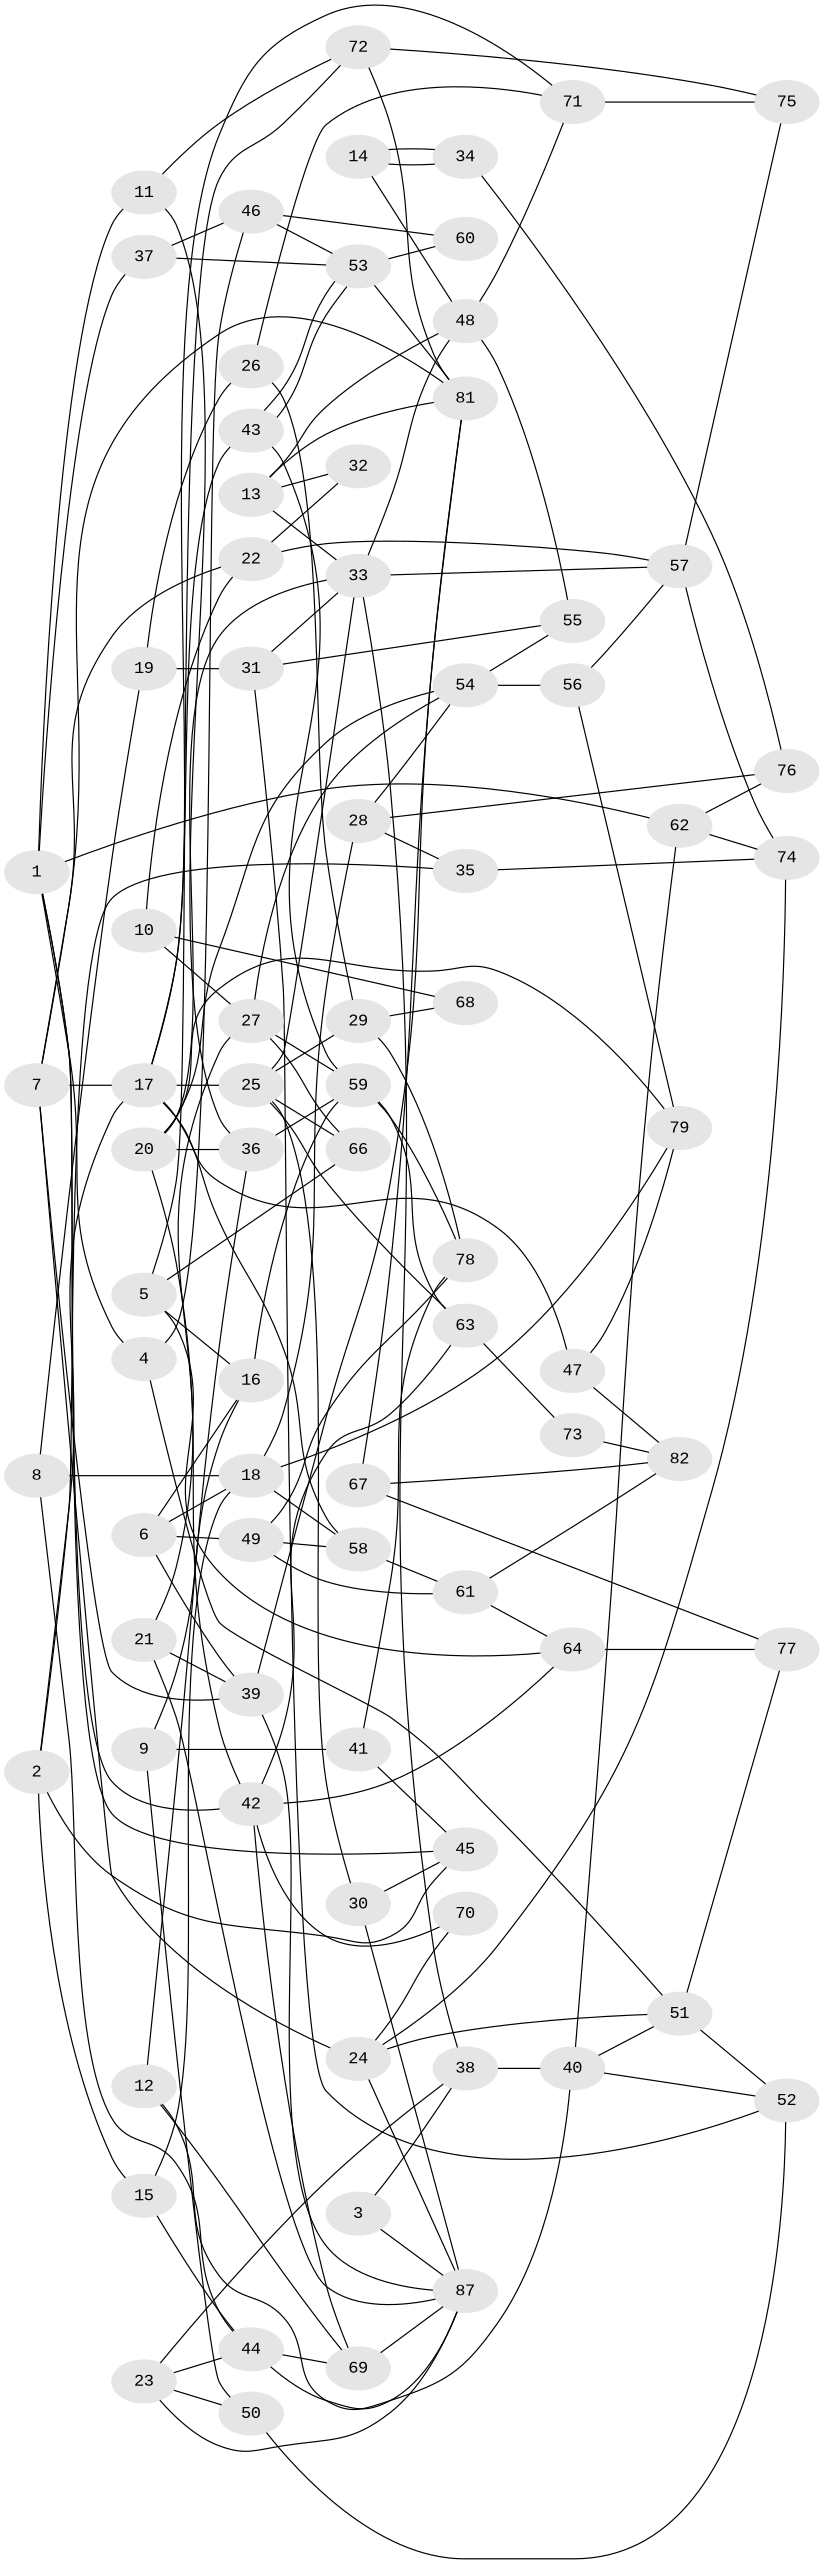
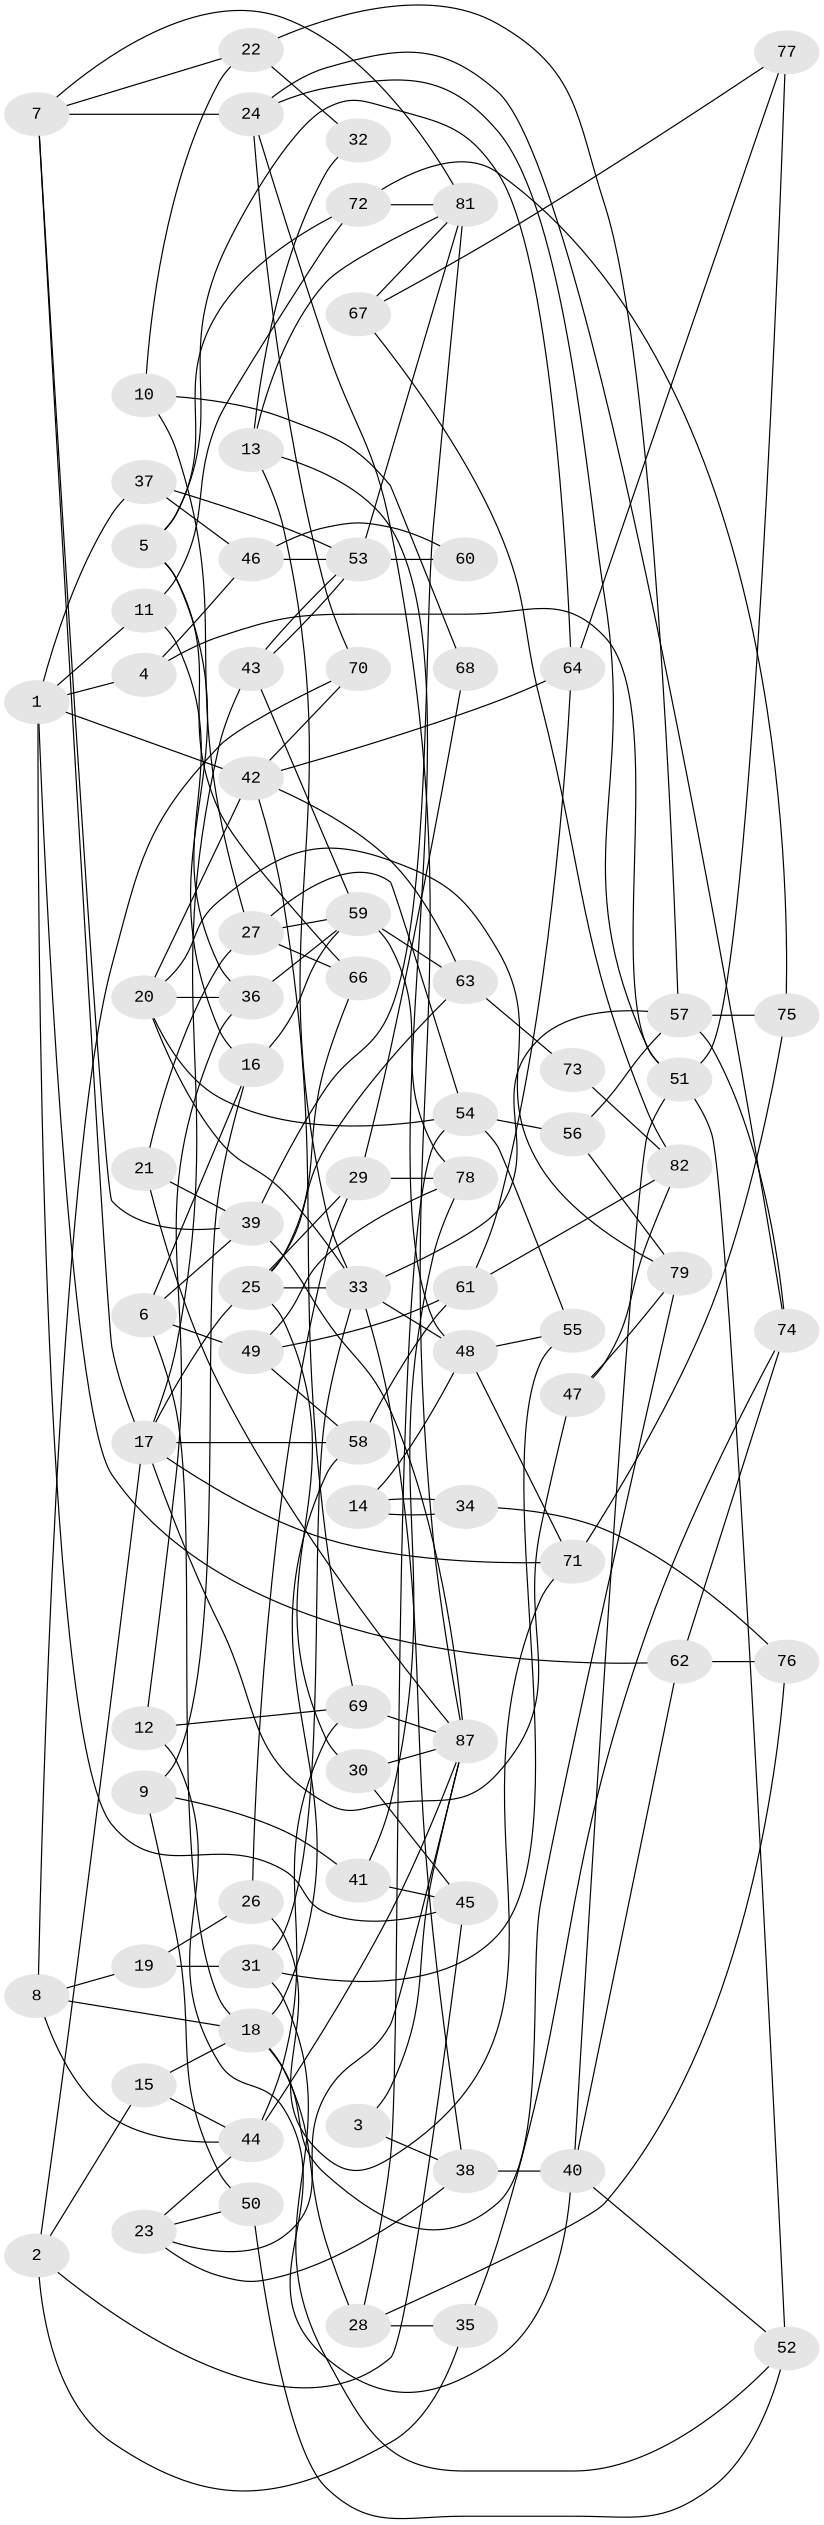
edge "70" -- "8": added
